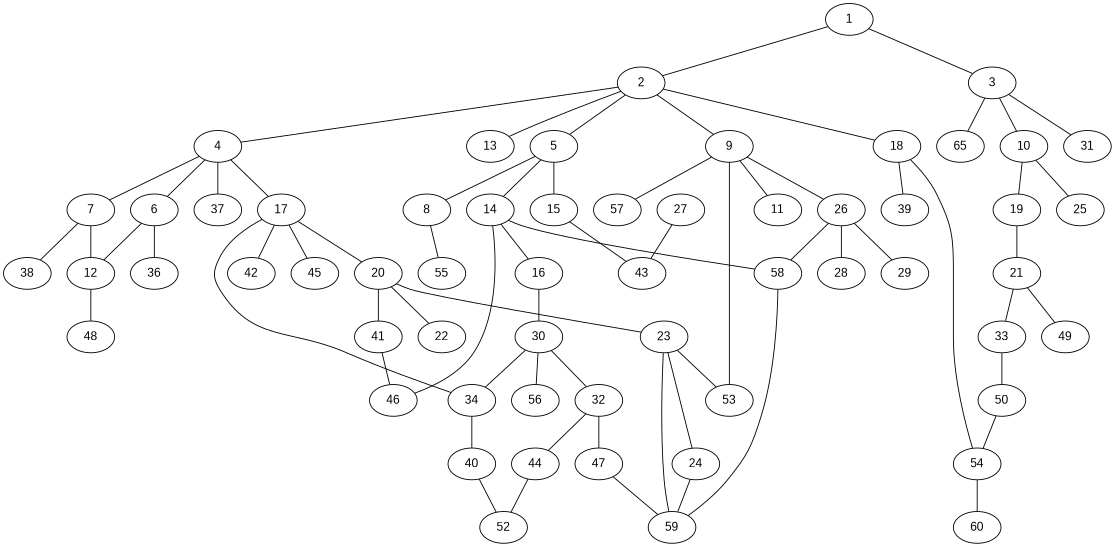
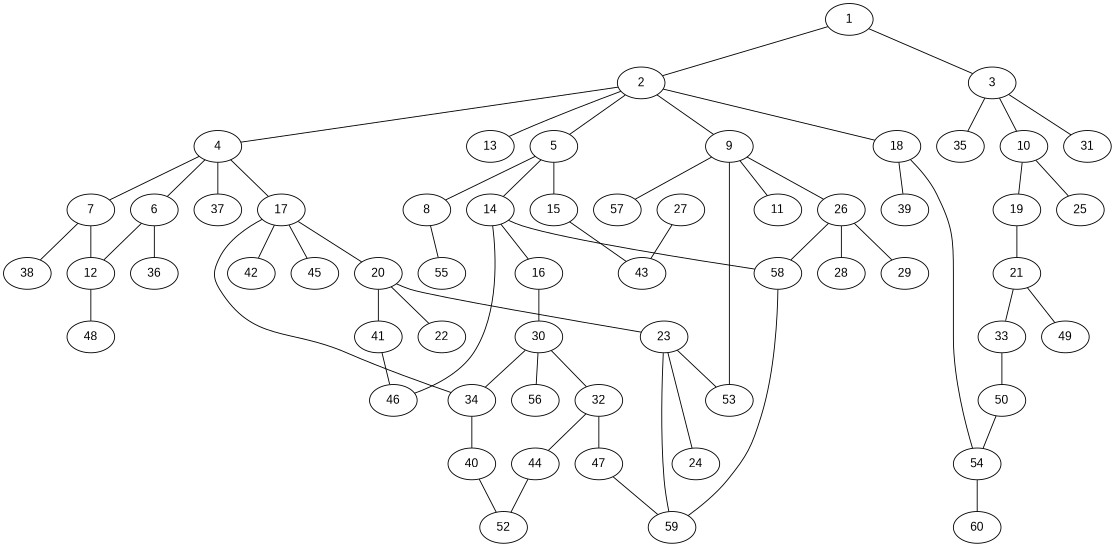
node "65": label "65" -> "35"
edge "24" -- "59": removed
